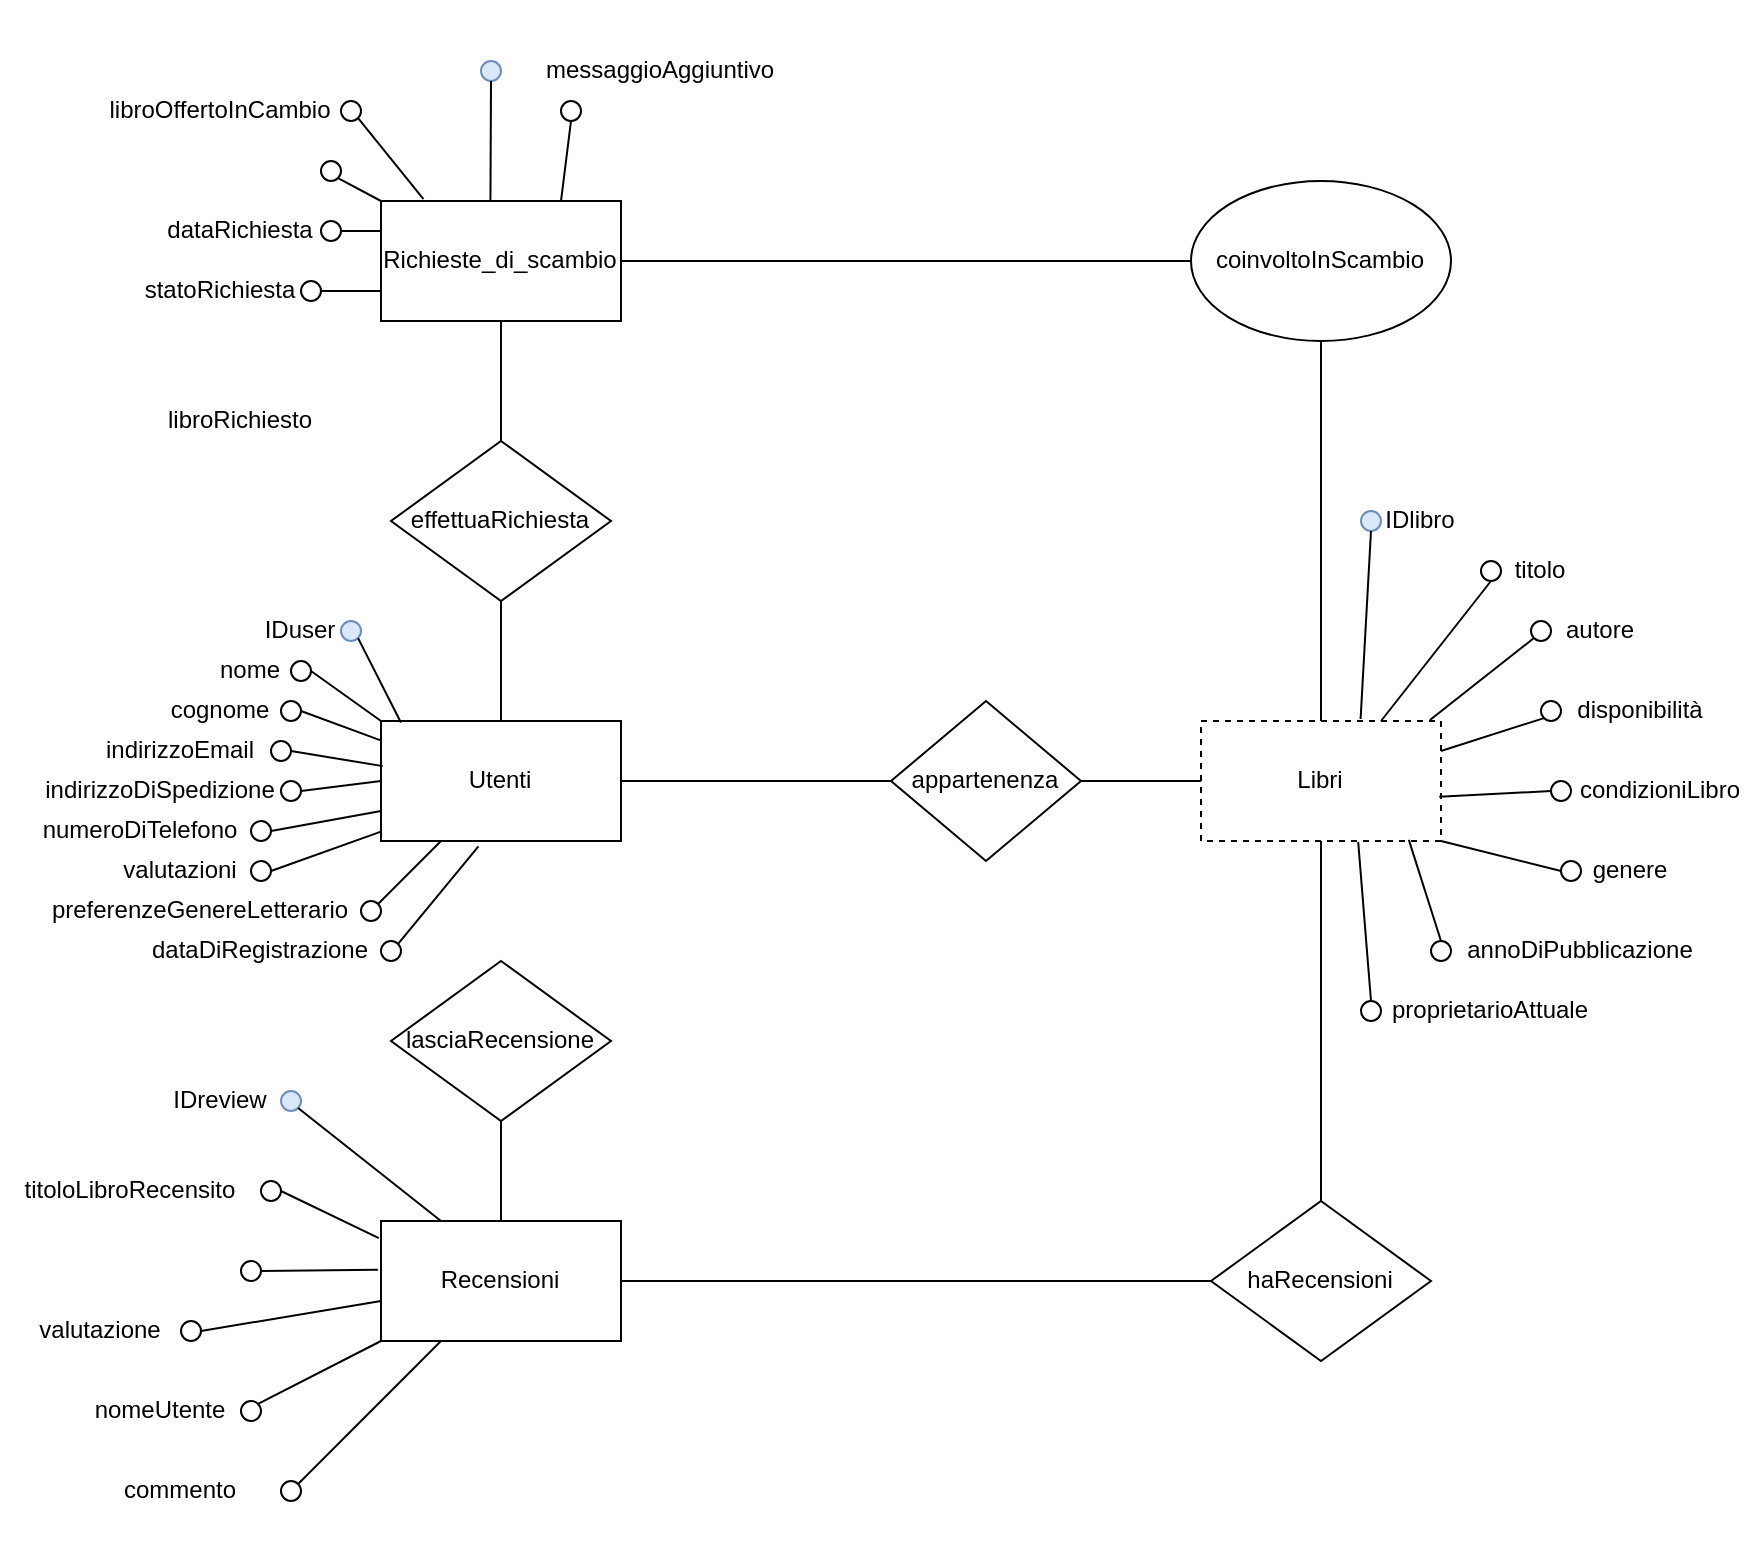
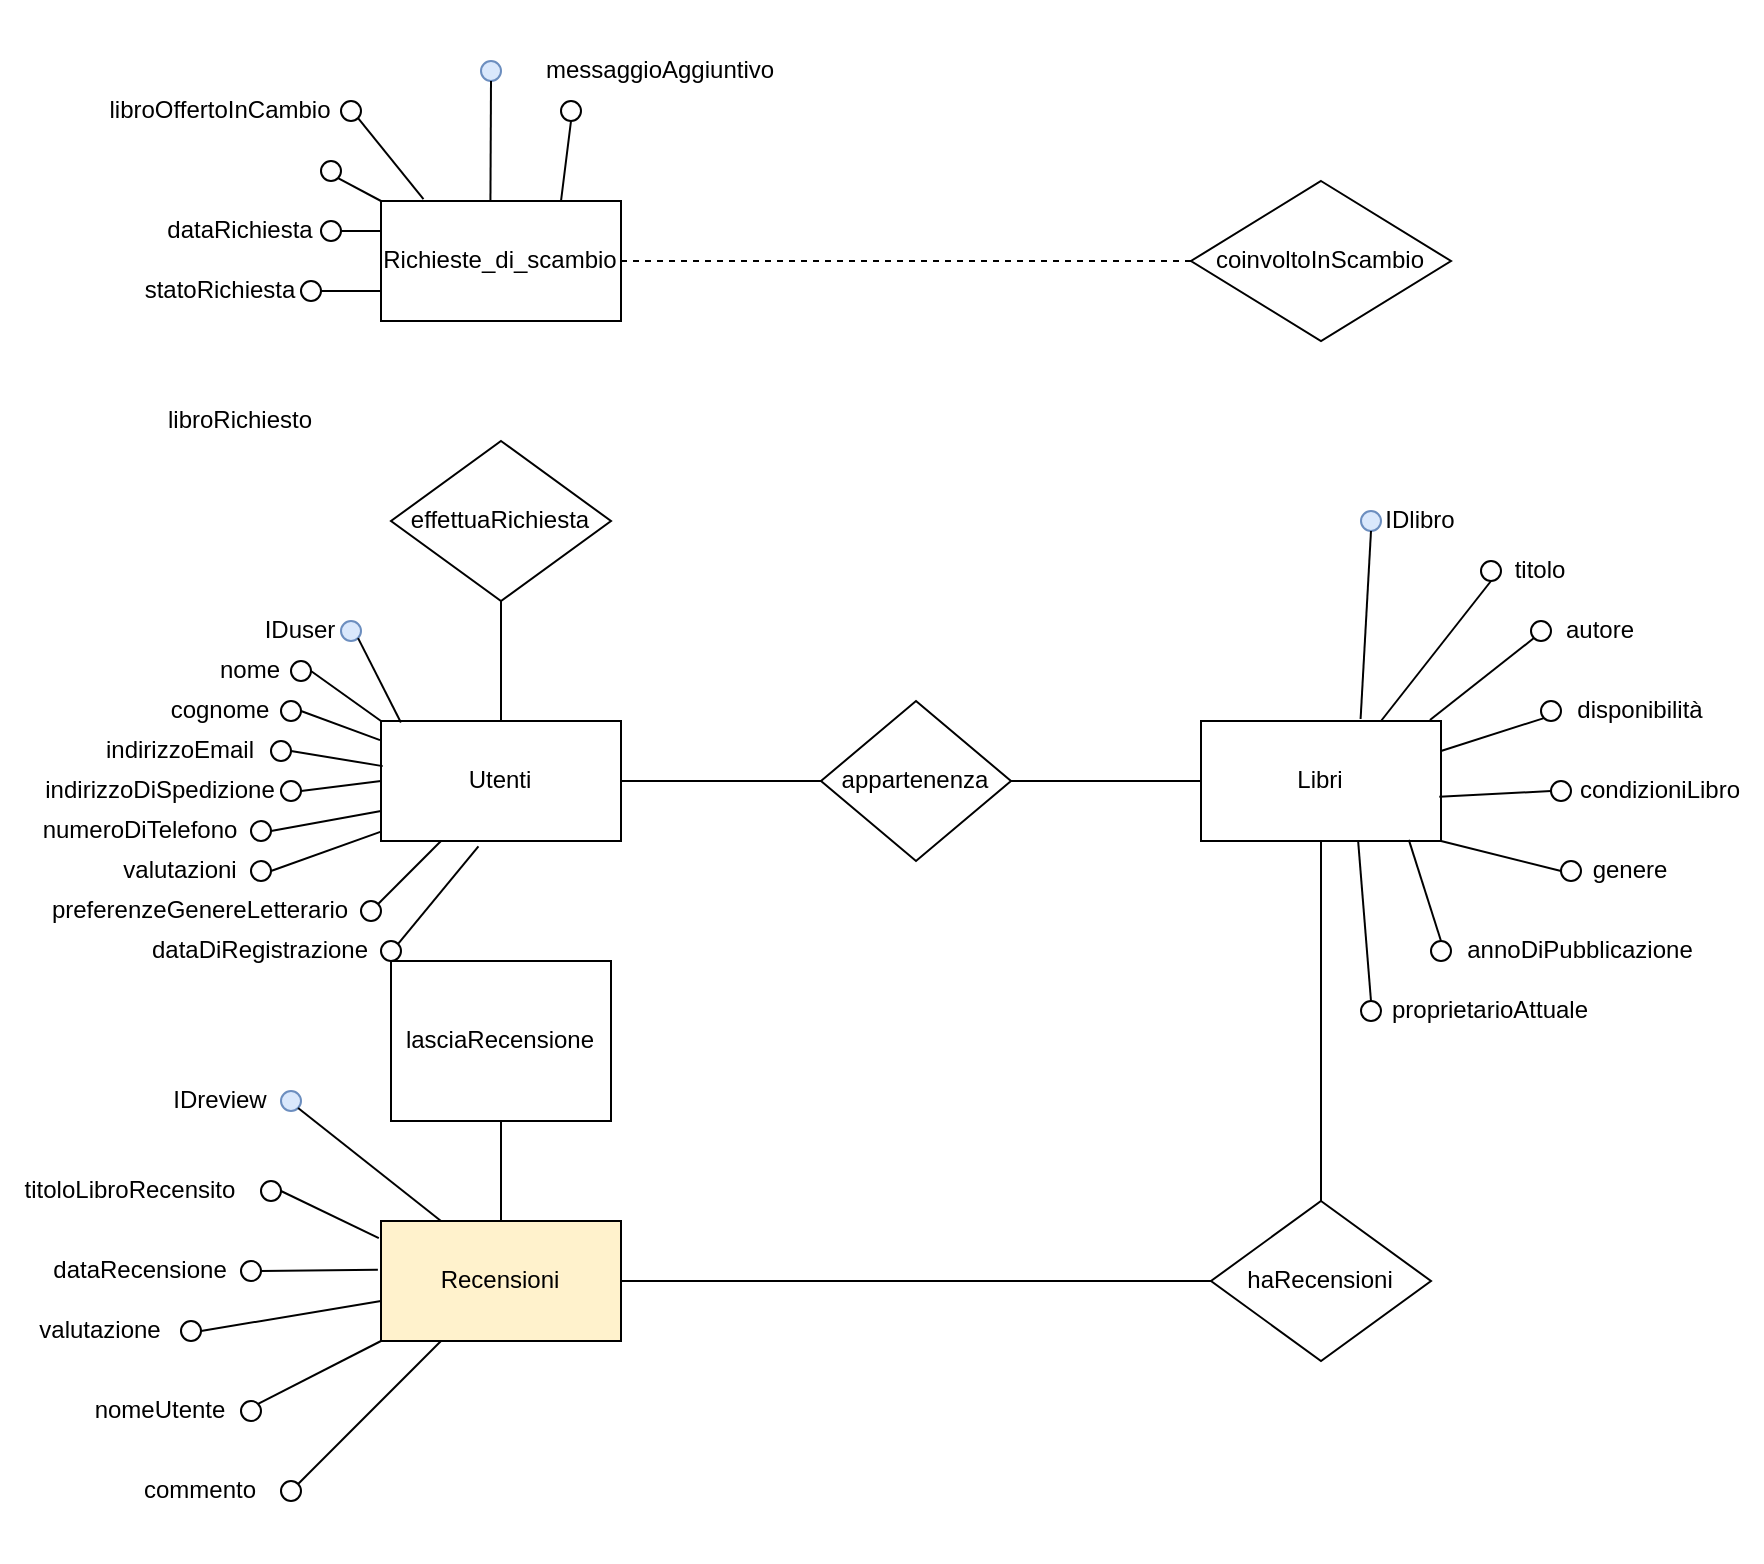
edge "Richieste_di_scambio" -- "coinvoltoInScambio": style solid -> dashed
node "coinvoltoInScambio": shape ellipse -> diamond
edge "Richieste_di_scambio" -- "effettuaRichiesta": removed
edge "coinvoltoInScambio" -- "Libri": removed
node "appartenenza": moved (986, 781) -> (916, 781)
node "Libri": style dashed -> solid
node "lasciaRecensione": shape diamond -> rectangle
node "dataRecensione": added
node "Recensioni": fillcolor #ffffff -> #fff2cc
node "commento": moved (181, 1491) -> (201, 1491)
